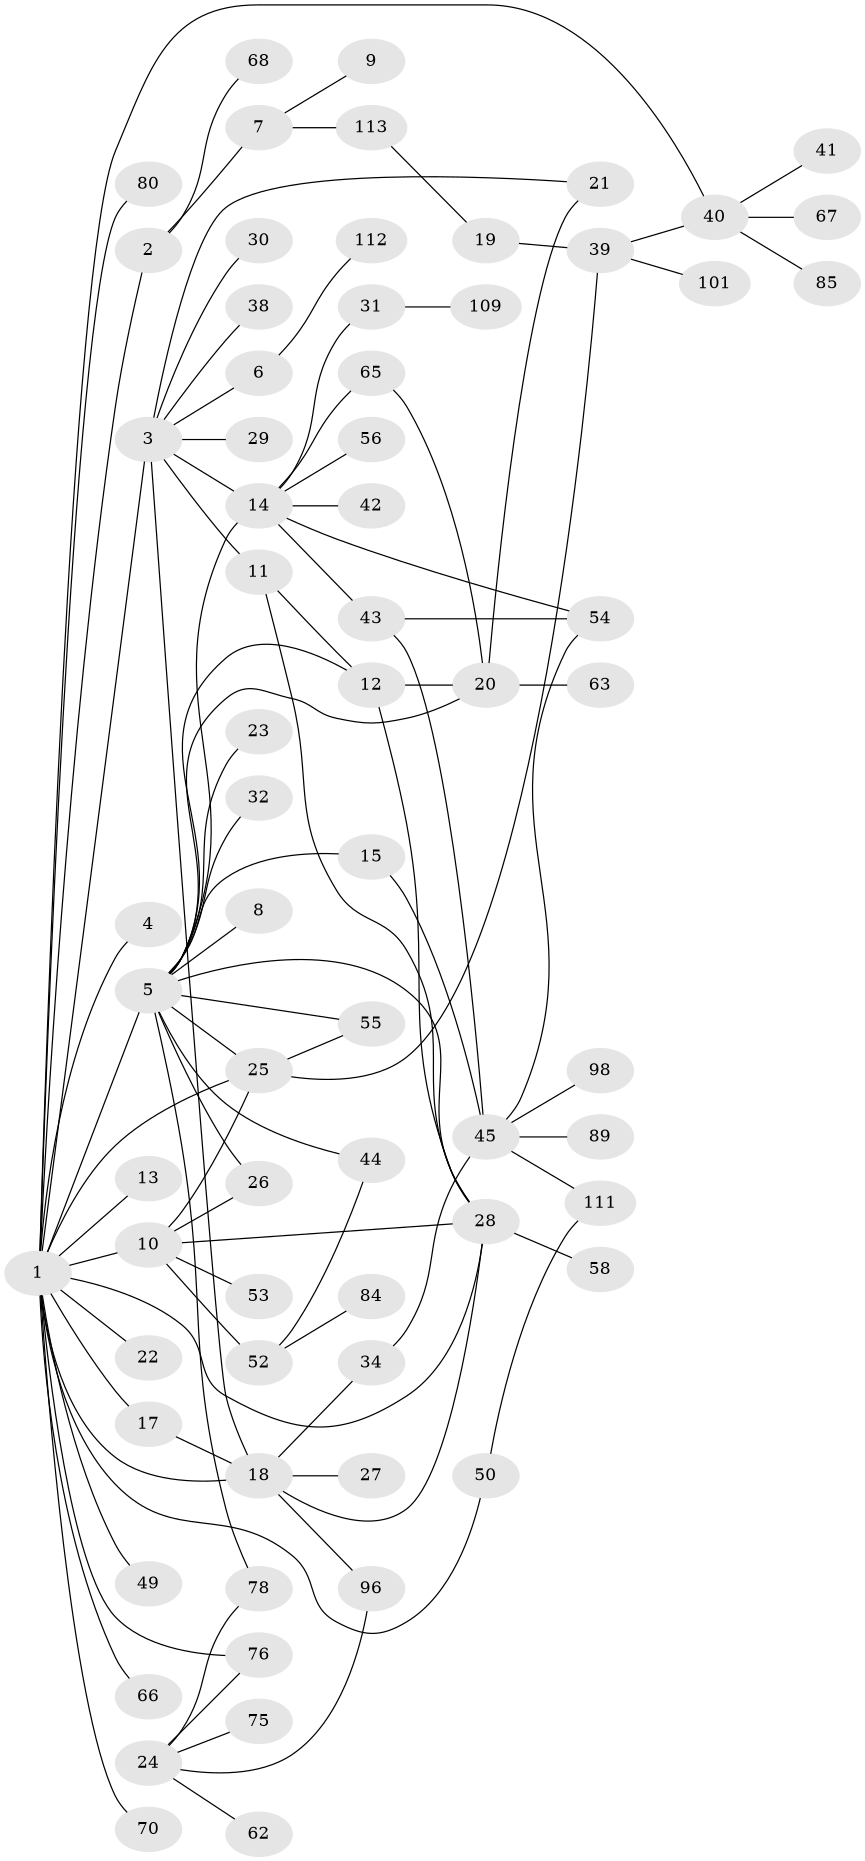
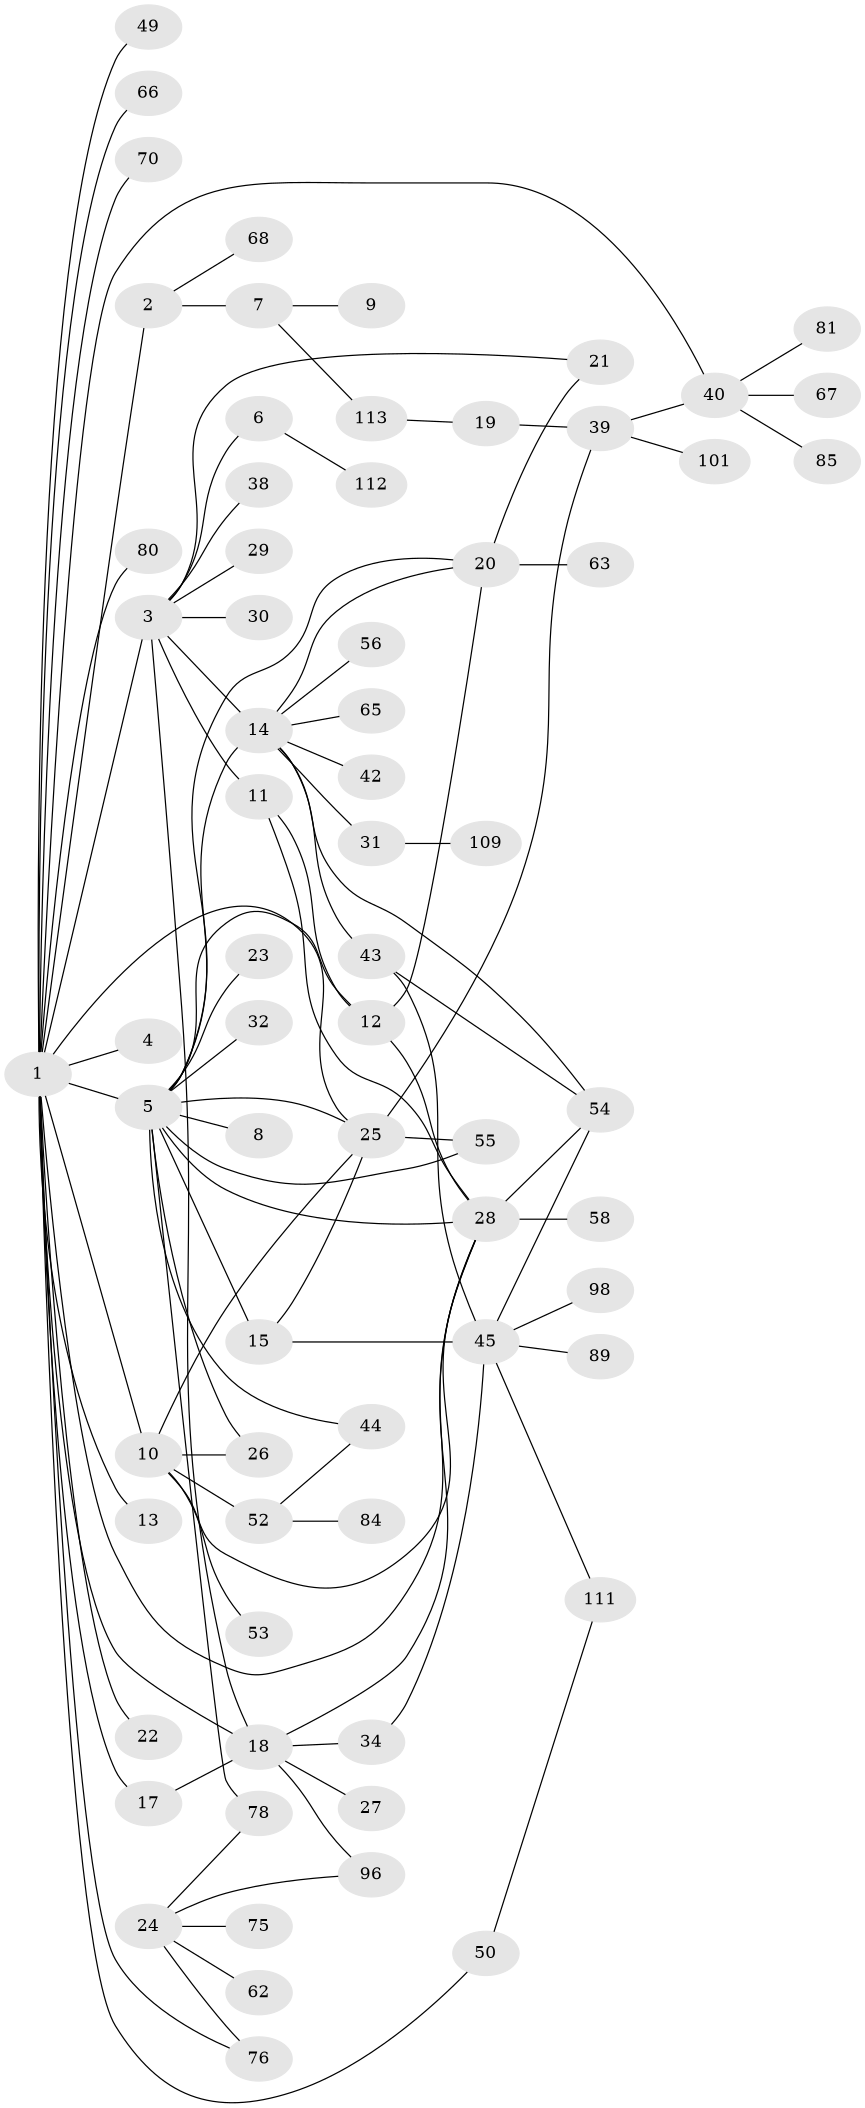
node "41": label "41" -> "81"
edge "65" -- "20": now "14" -- "20"
edge "54" -- "28": added
edge "25" -- "15": added
